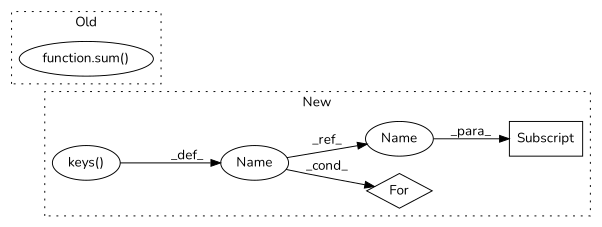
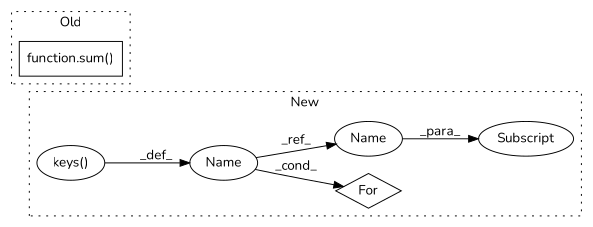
node "function.sum()": shape ellipse -> box
node "Subscript": shape box -> ellipse
